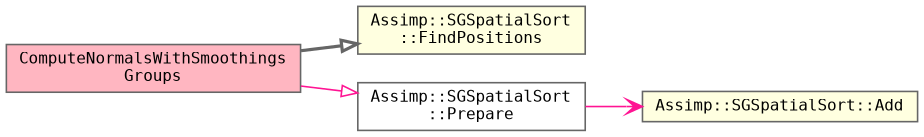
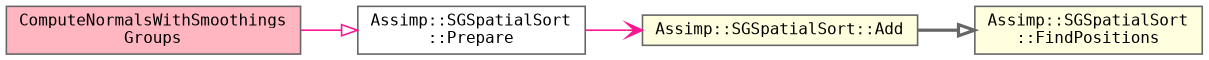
edge "ComputeNormalsWithSmoothings Groups" -> "Assimp::SGSpatialSort ::FindPositions": now "Assimp::SGSpatialSort::Add" -> "Assimp::SGSpatialSort ::FindPositions"
